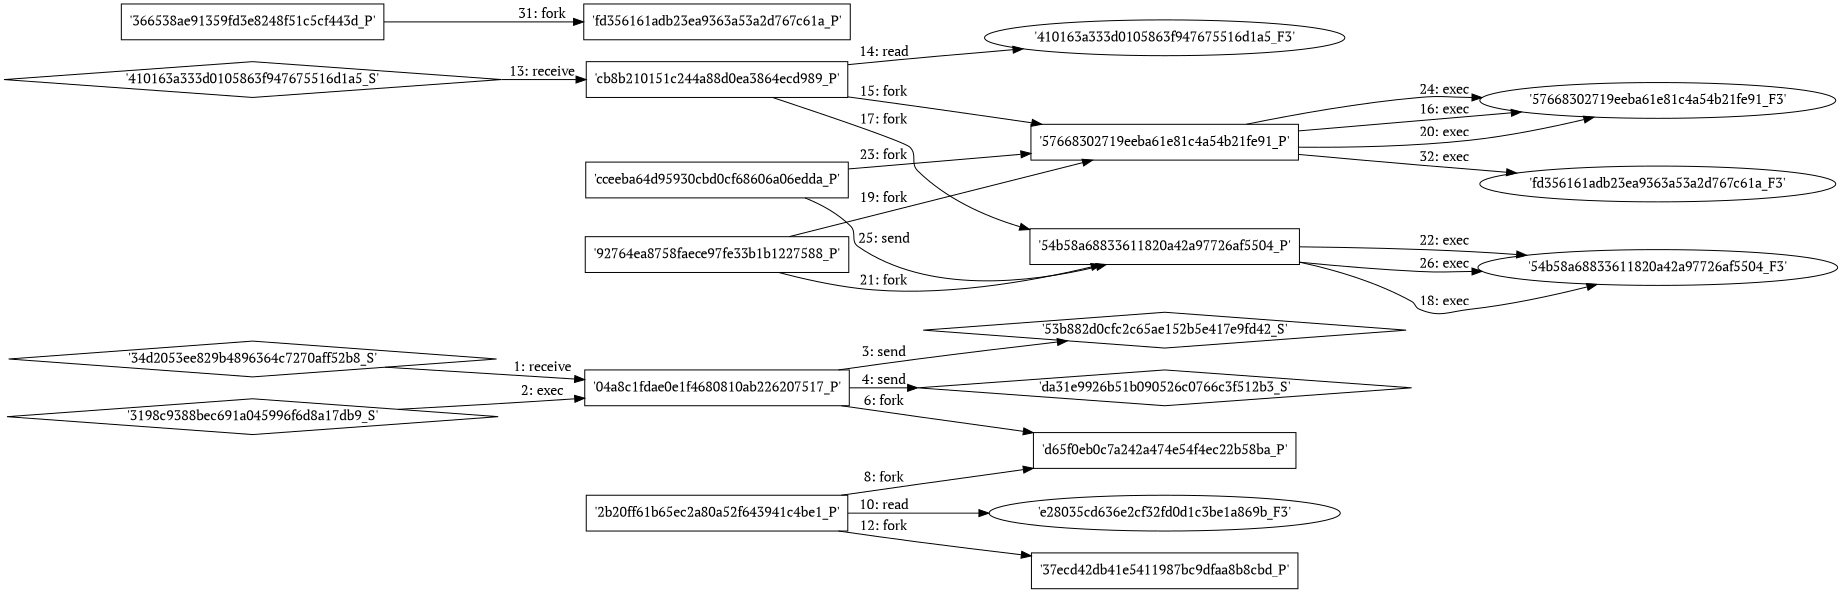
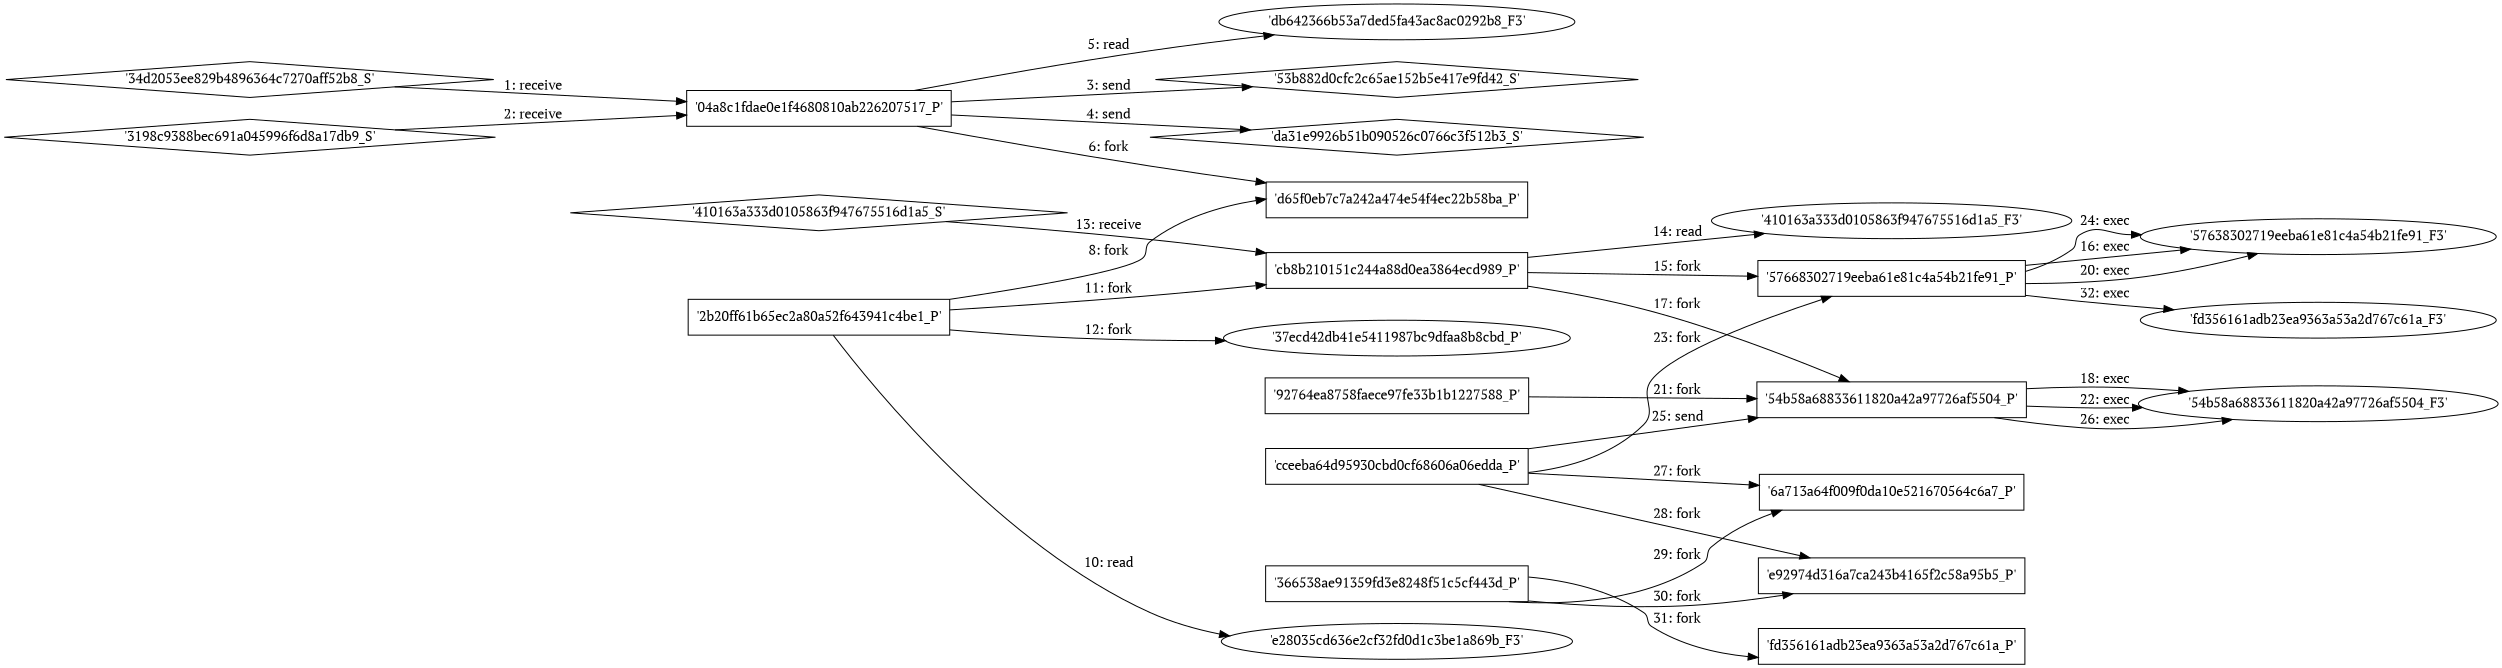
node "'db642366b53a7ded5fa43ac8ac0292b8_F3'": added
node "'57668302719eeba61e81c4a54b21fe91_F3'": label "'57668302719eeba61e81c4a54b21fe91_F3'" -> "'57638302719eeba61e81c4a54b21fe91_F3'"
edge "'92764ea8758faece97fe33b1b1227588_P'" -> "'57668302719eeba61e81c4a54b21fe91_P'": removed, label "19: fork"
edge "'2b20ff61b65ec2a80a52f643941c4be1_P'" -> "'cb8b210151c244a88d0ea3864ecd989_P'": added, label "11: fork"
edge "'3198c9388bec691a045996f6d8a17db9_S'" -> "'04a8c1fdae0e1f4680810ab226207517_P'": label "2: exec" -> "2: receive"
node "'d65f0eb0c7a242a474e54f4ec22b58ba_P'": label "'d65f0eb0c7a242a474e54f4ec22b58ba_P'" -> "'d65f0eb7c7a242a474e54f4ec22b58ba_P'"
node "'6a713a64f009f0da10e521670564c6a7_P'": added
node "'37ecd42db41e5411987bc9dfaa8b8cbd_P'": shape box -> ellipse
node "'e92974d316a7ca243b4165f2c58a95b5_P'": added
